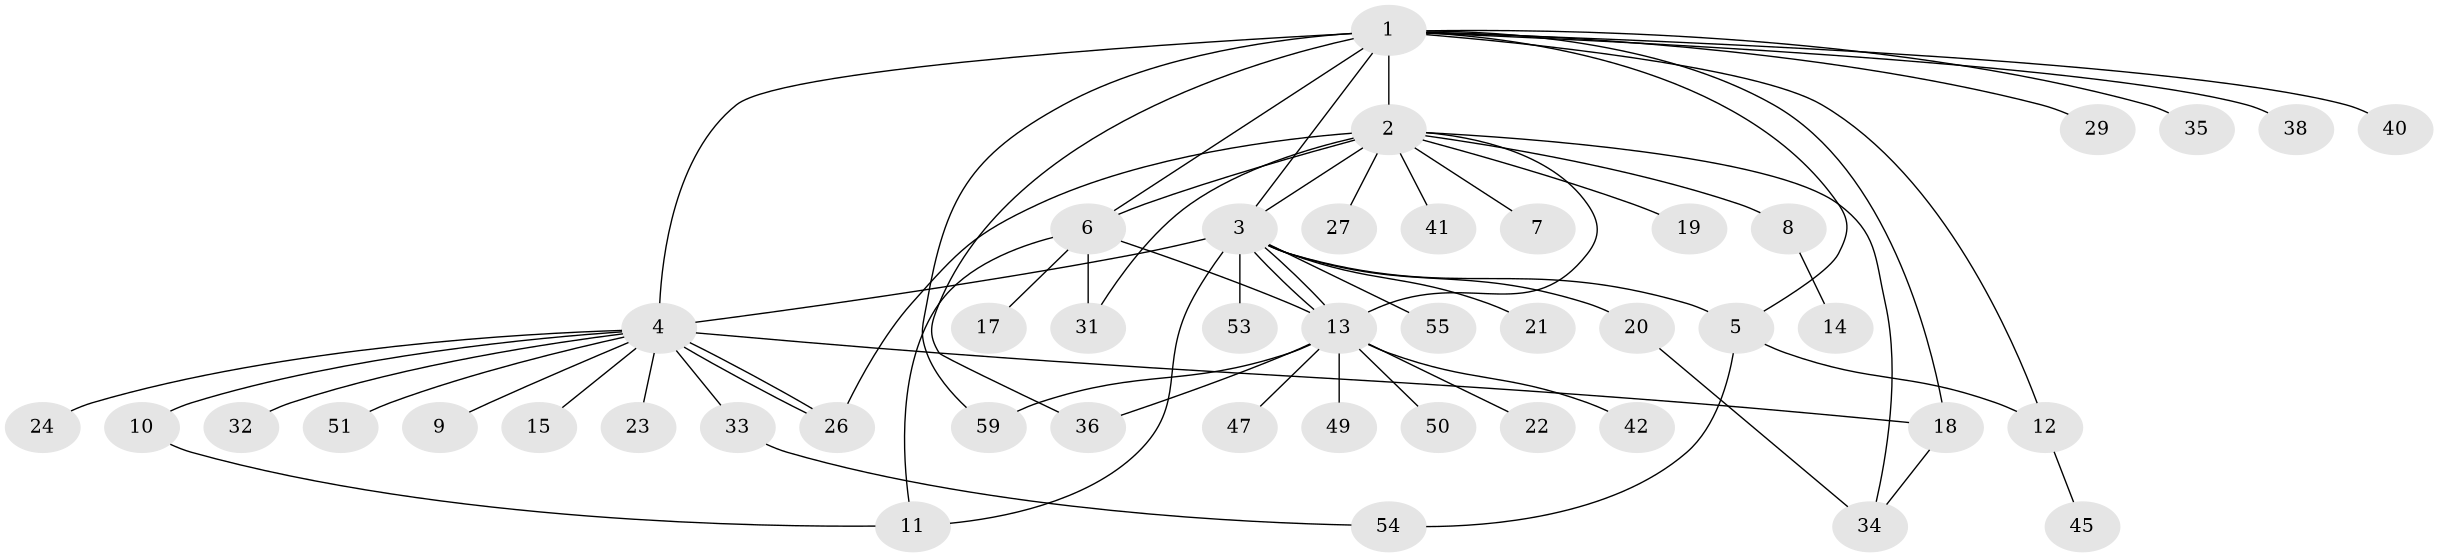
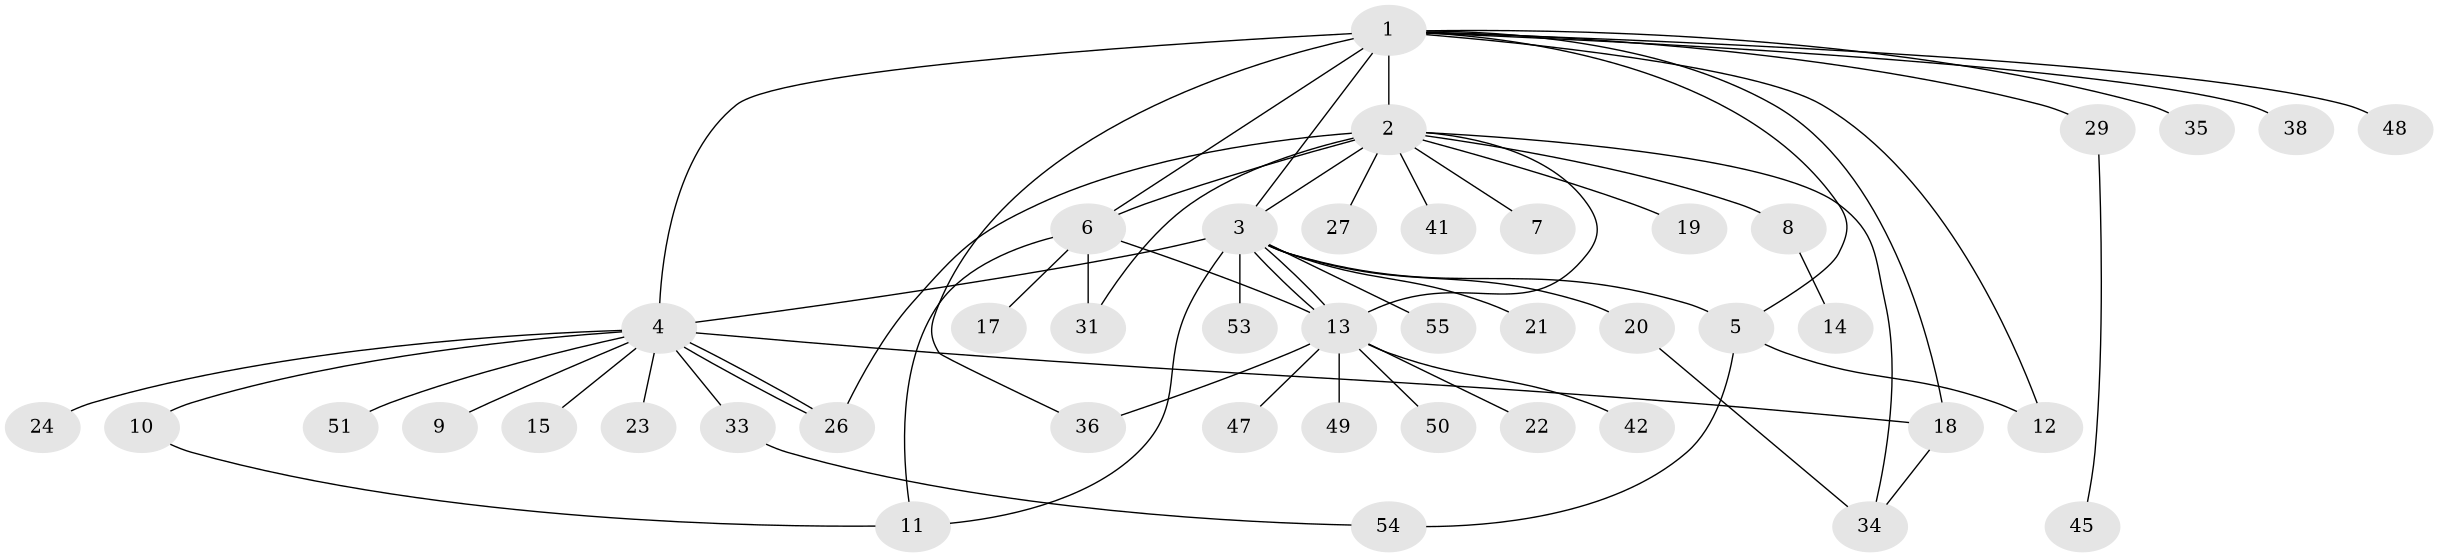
node "40": label "40" -> "48"
node "32": removed
node "59": removed
edge "12" -- "45": now "29" -- "45"
